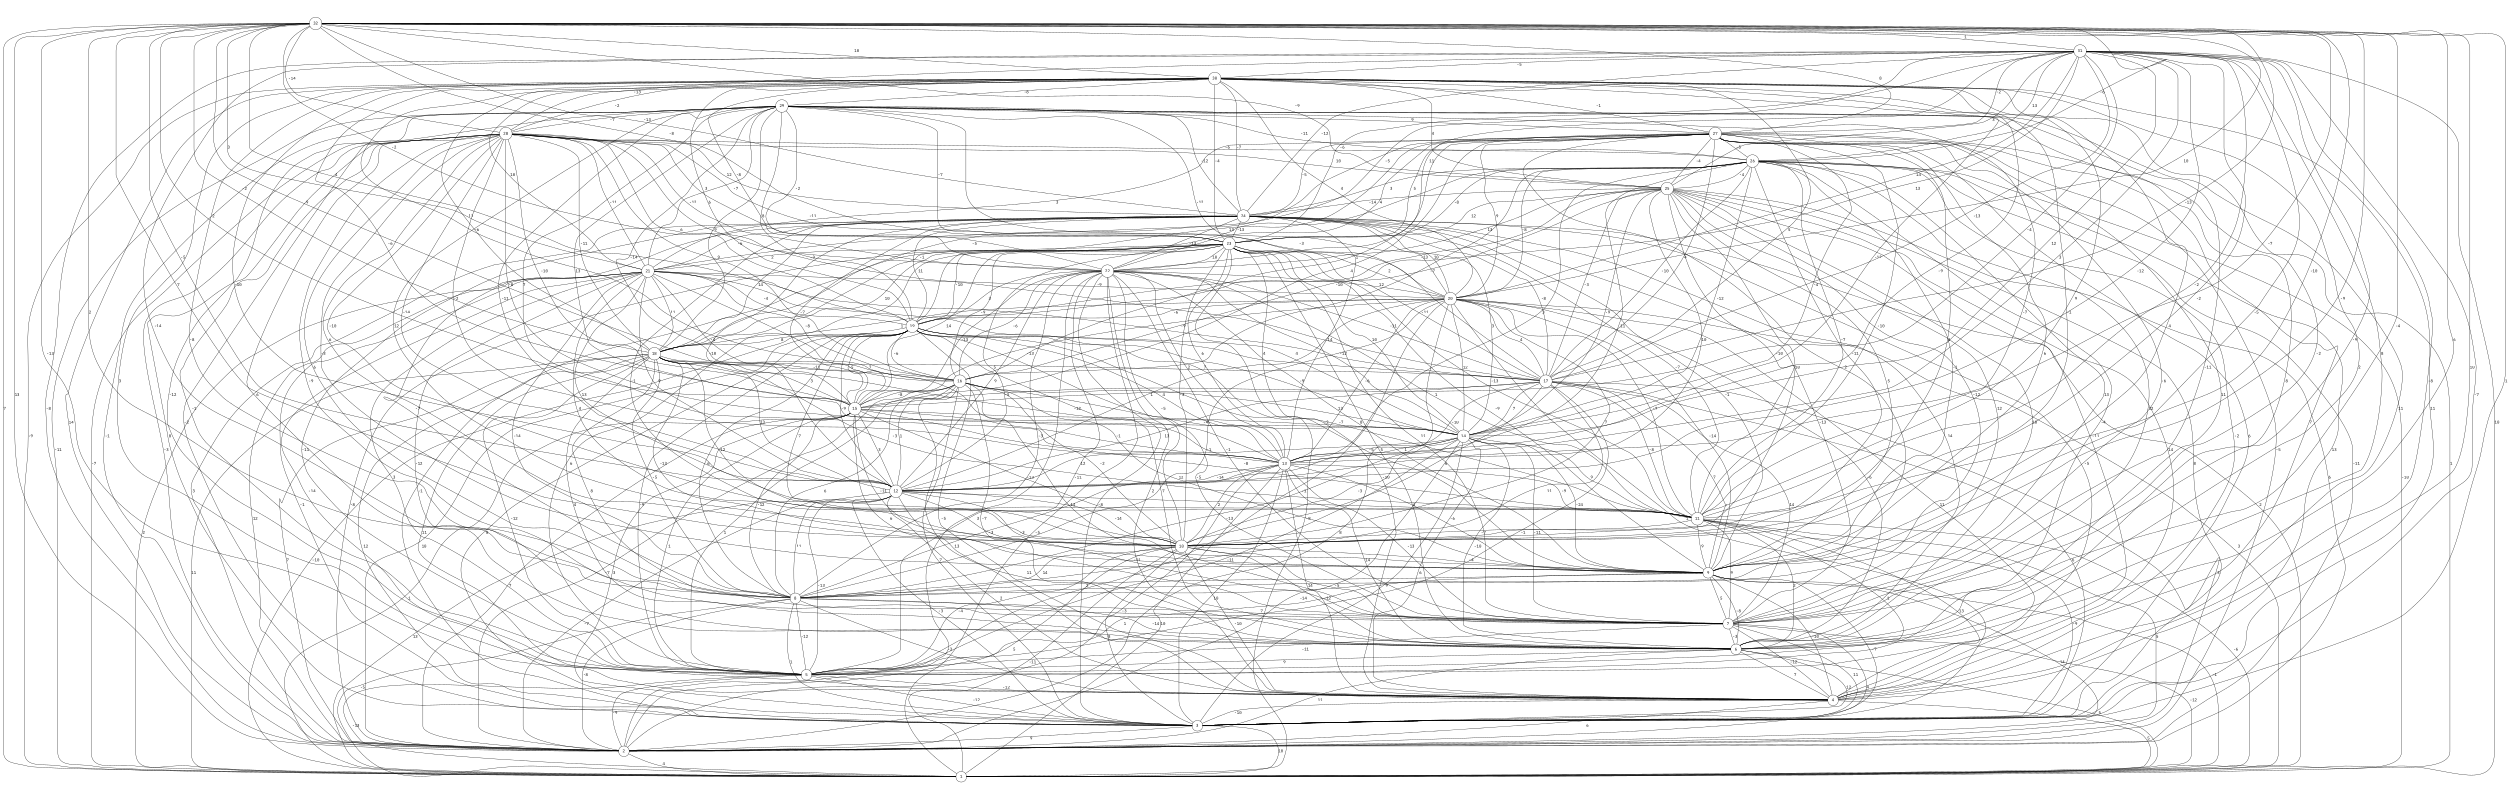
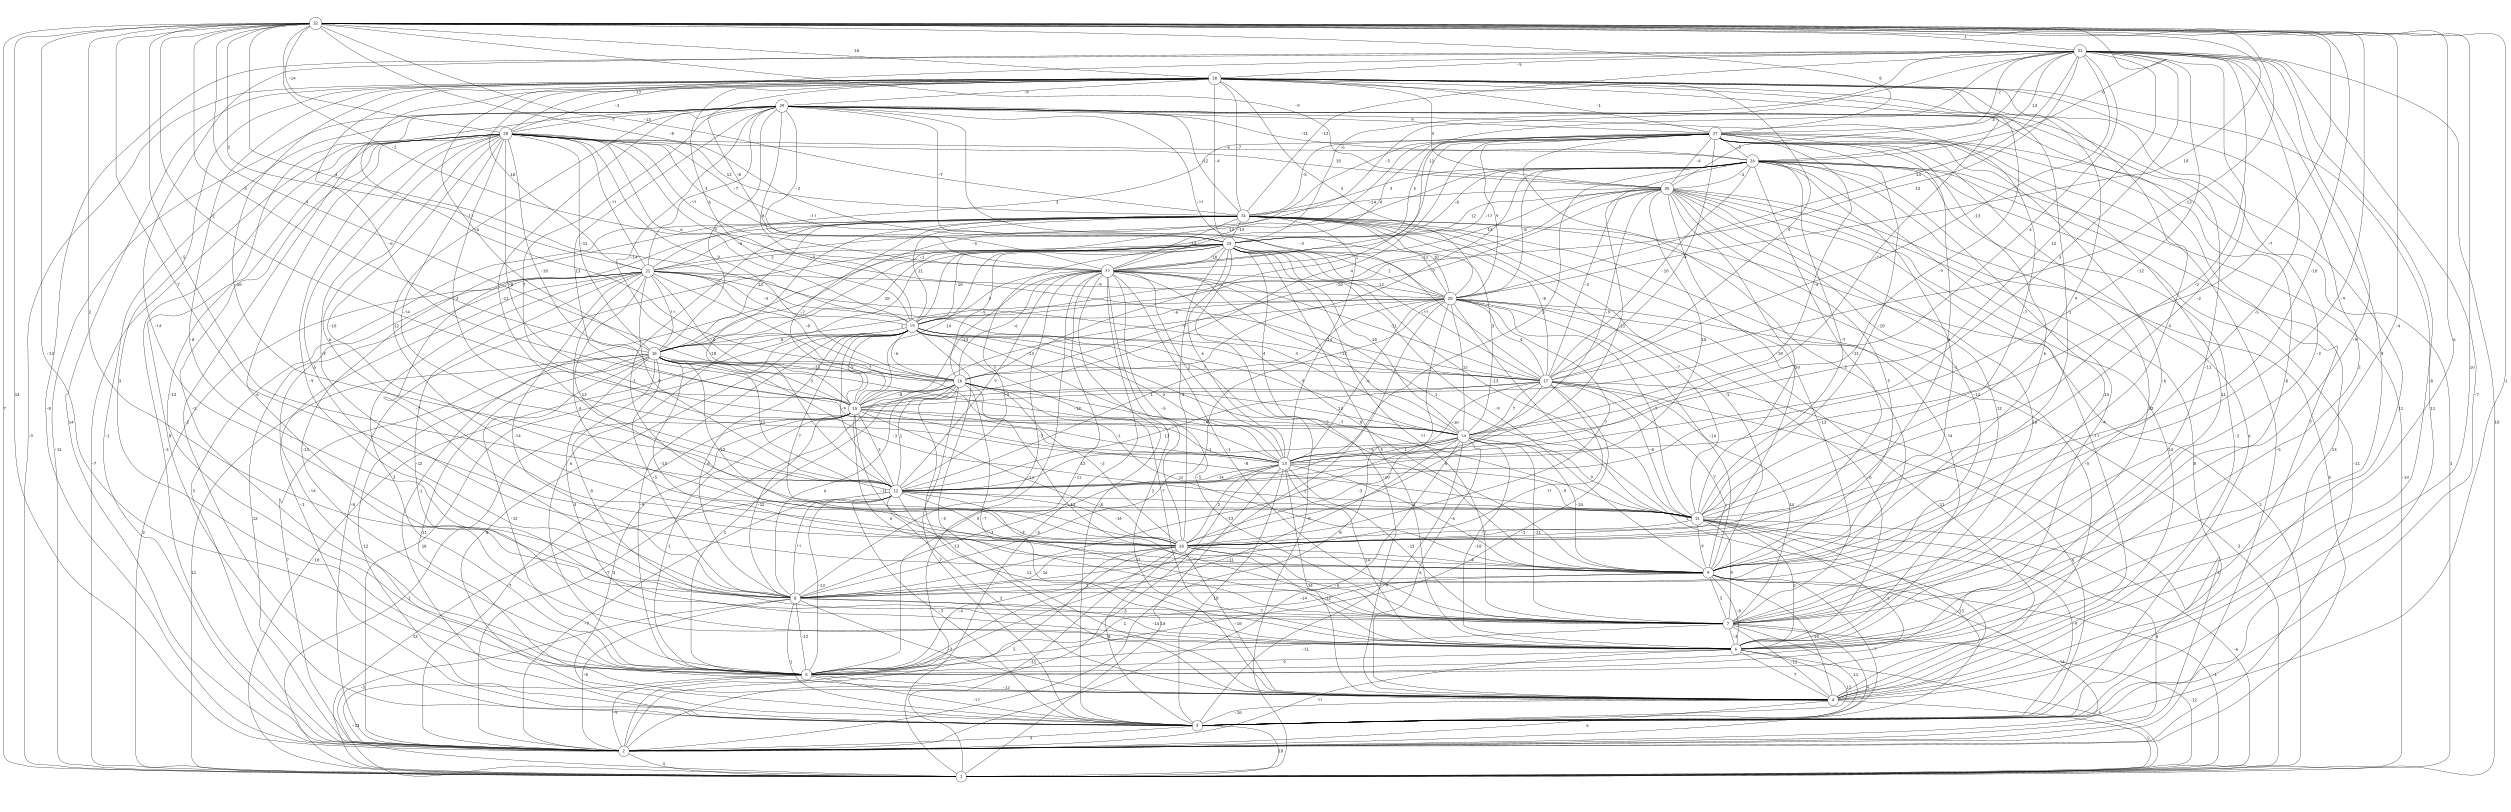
edge "26" -- "14": now "26" -- "22"
